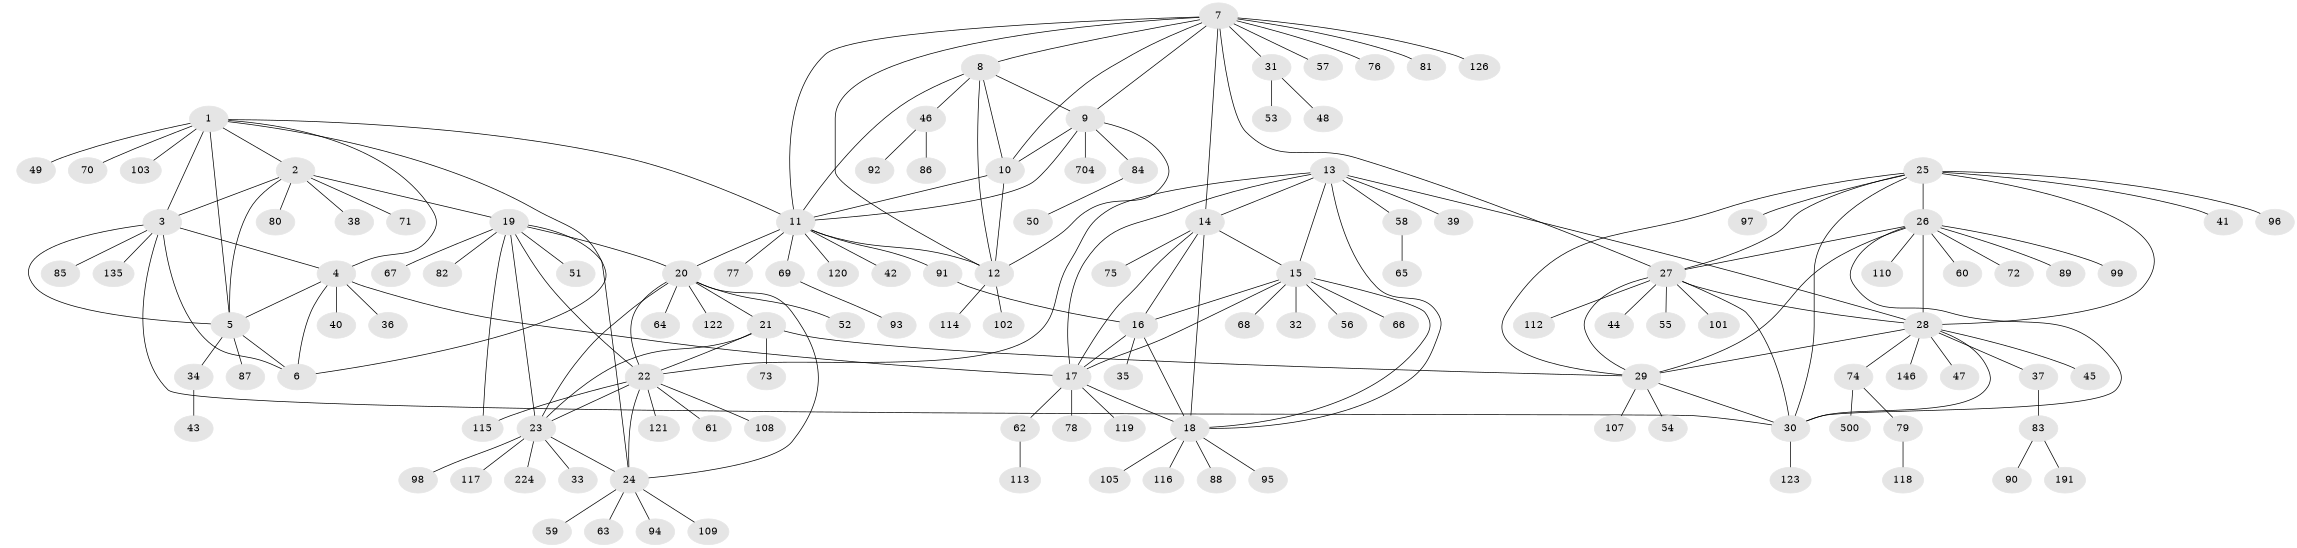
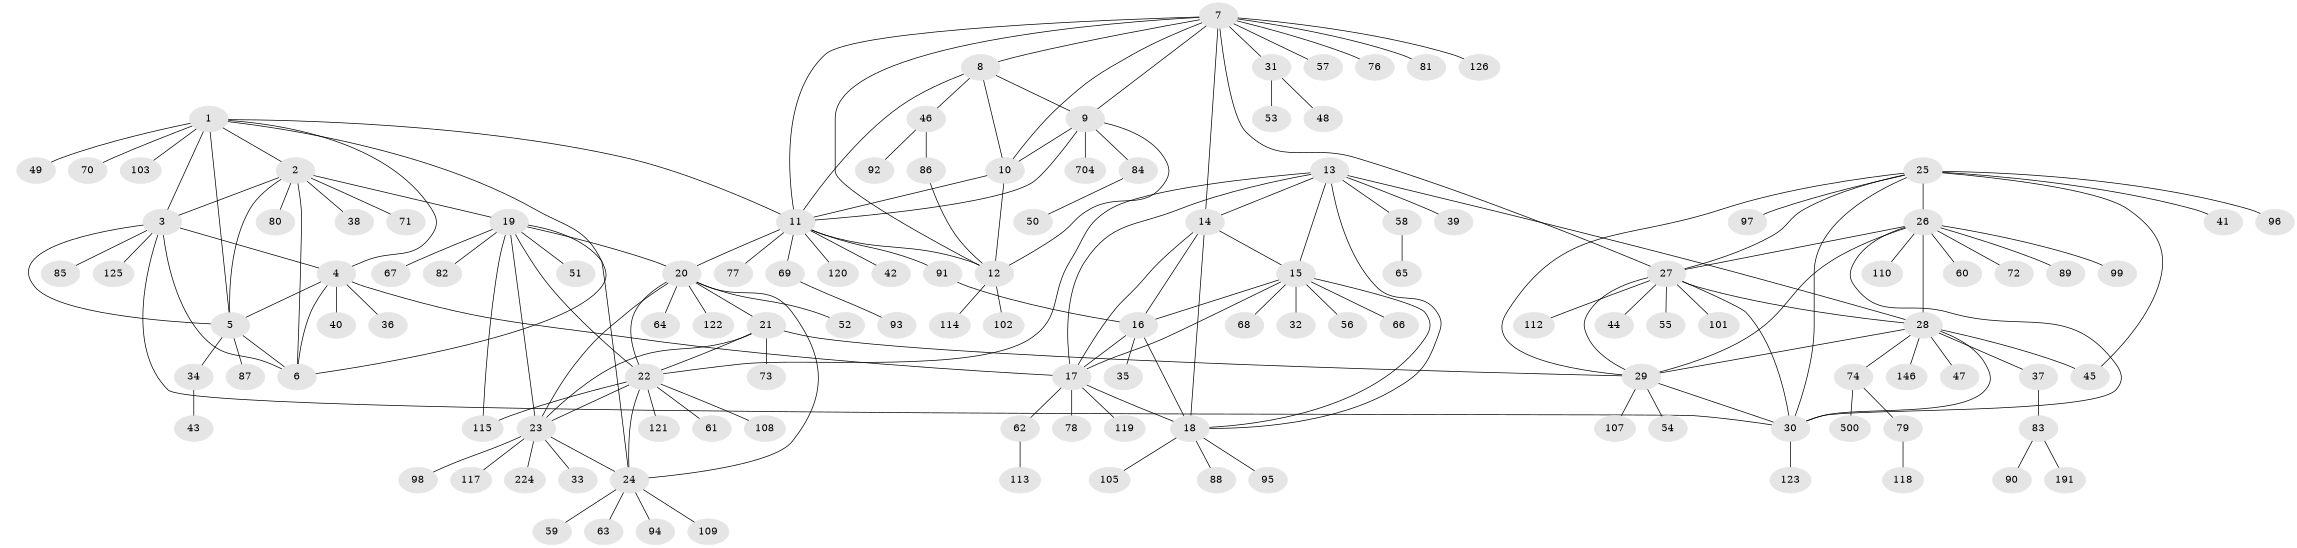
edge "8" -- "12": now "86" -- "12"
edge "25" -- "28": now "25" -- "45"
node "135": label "135" -> "125"
edge "2" -- "6": added
node "75": removed
node "116": removed
